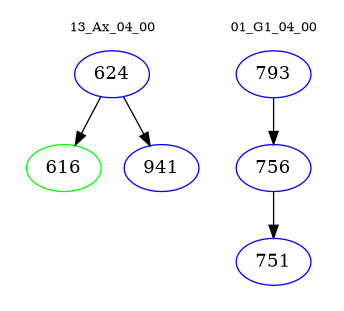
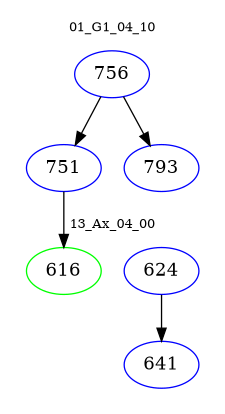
cluster "01_G1_04_00": label "01_G1_04_00" -> "01_G1_04_10"
edge "624" -> "616": now "751" -> "616"
edge "793" -> "756": reversed
node "941": label "941" -> "641"
